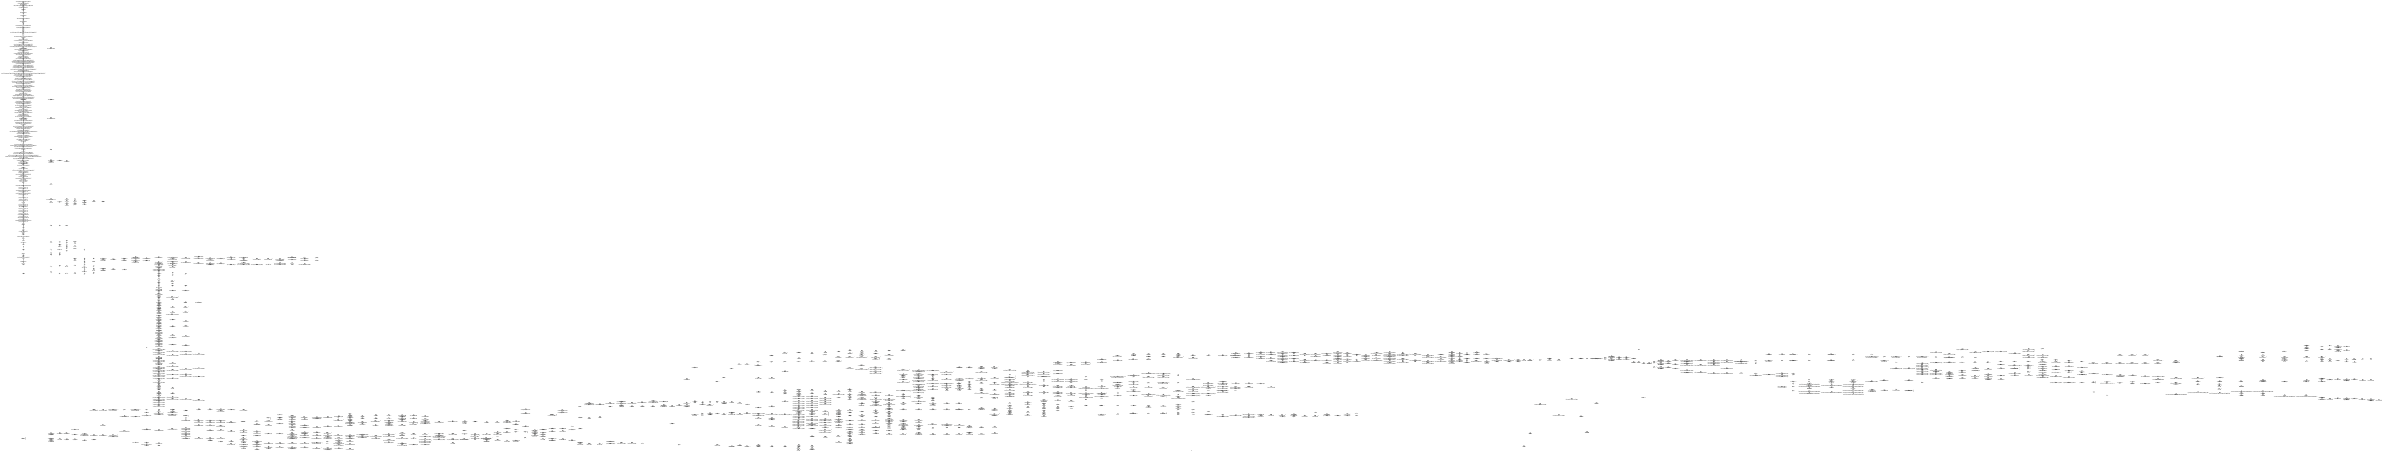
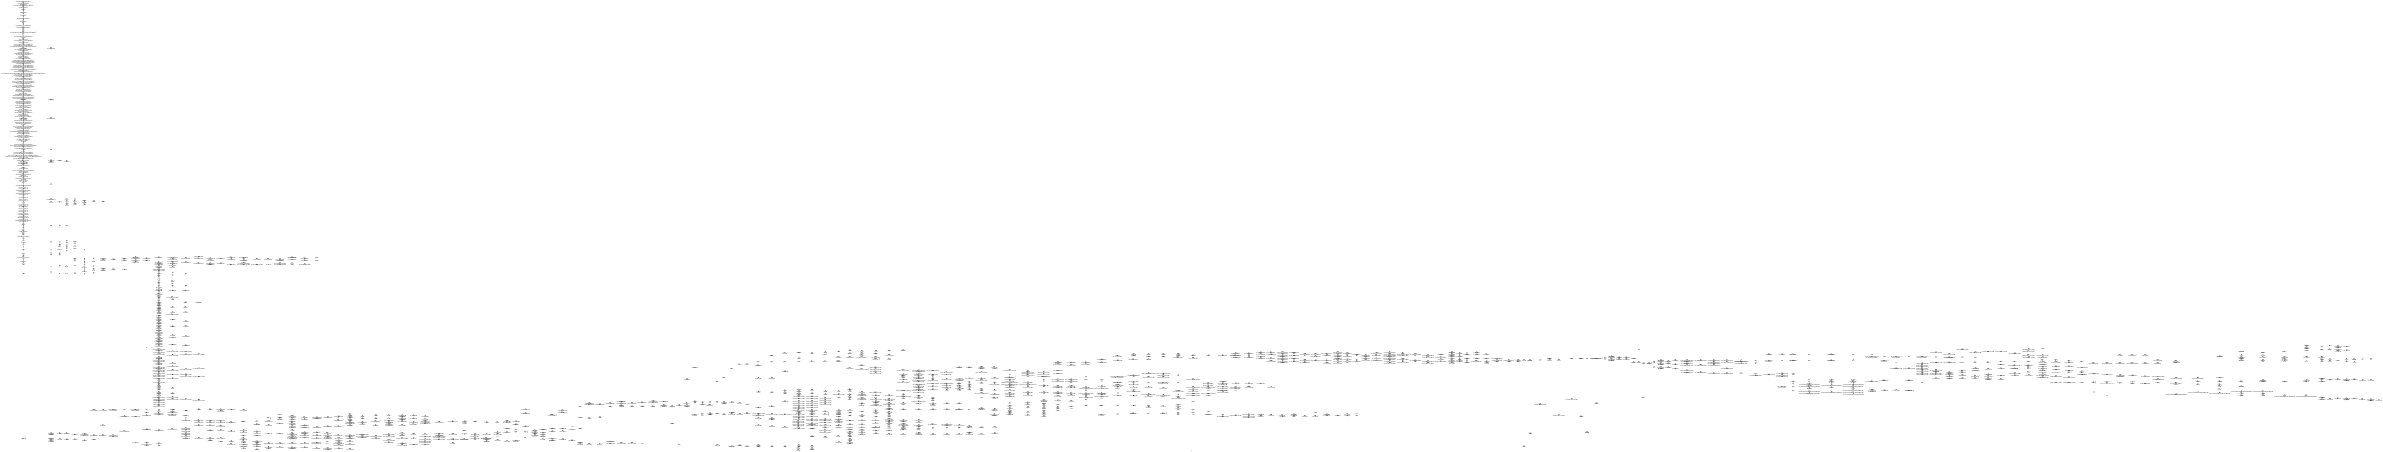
node "NodeID: 3331": removed
